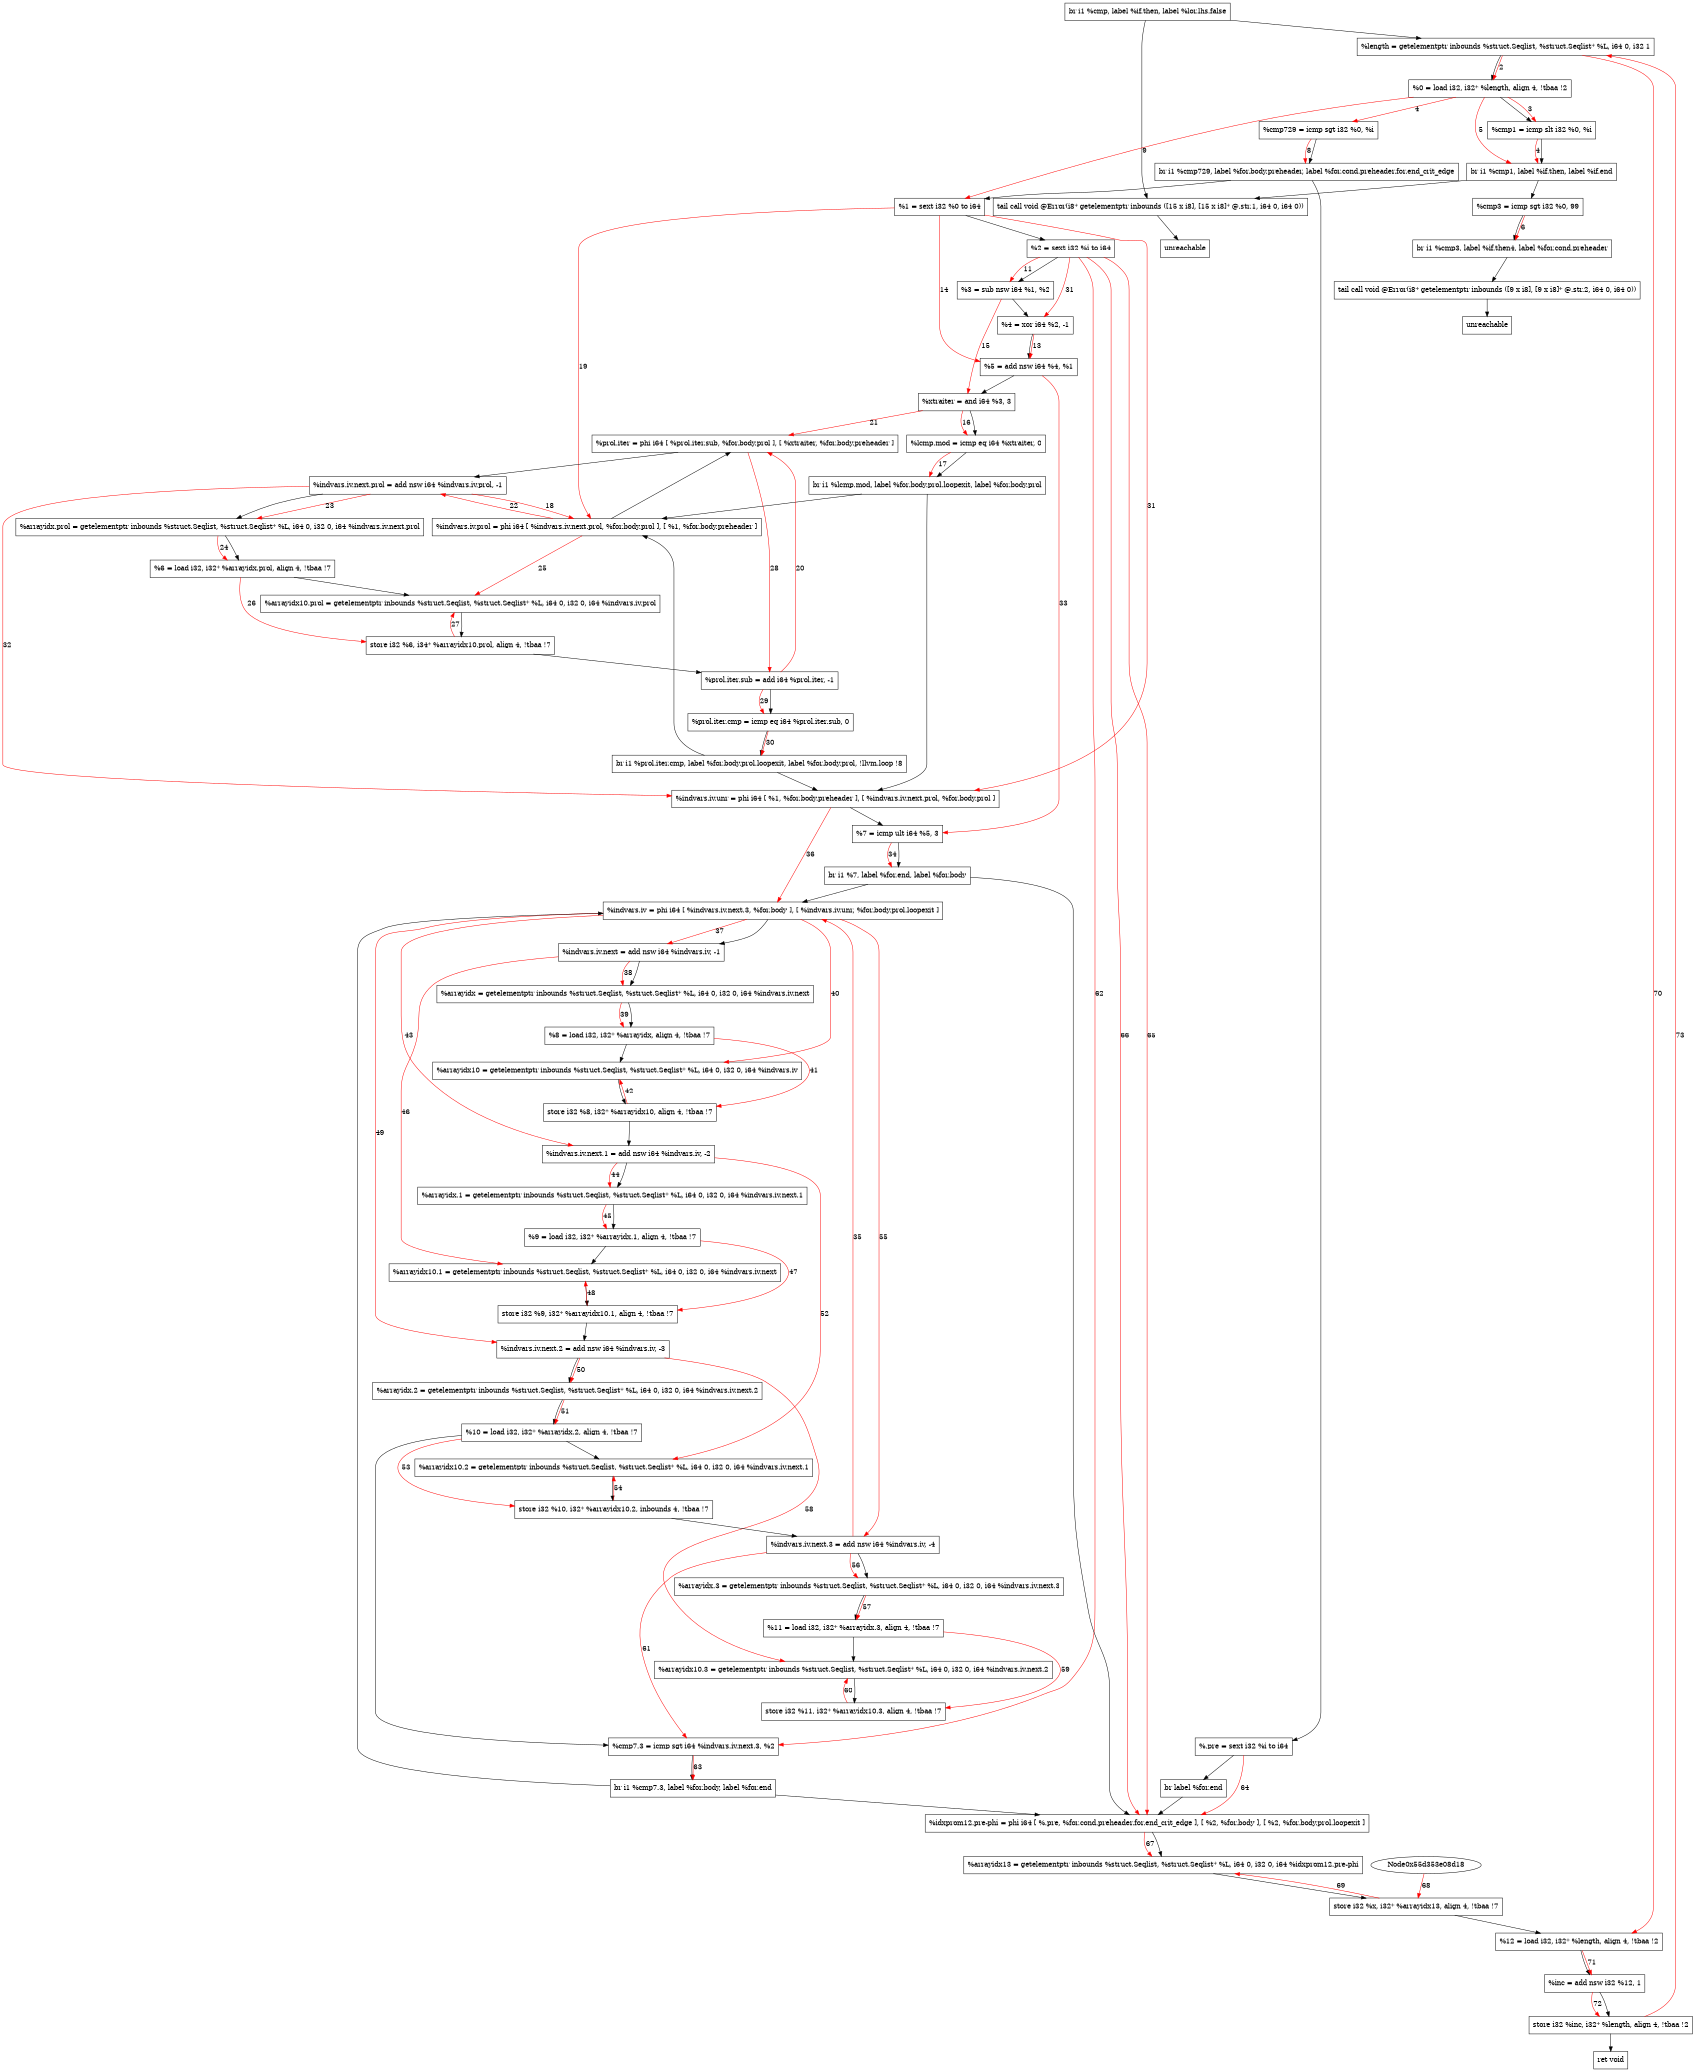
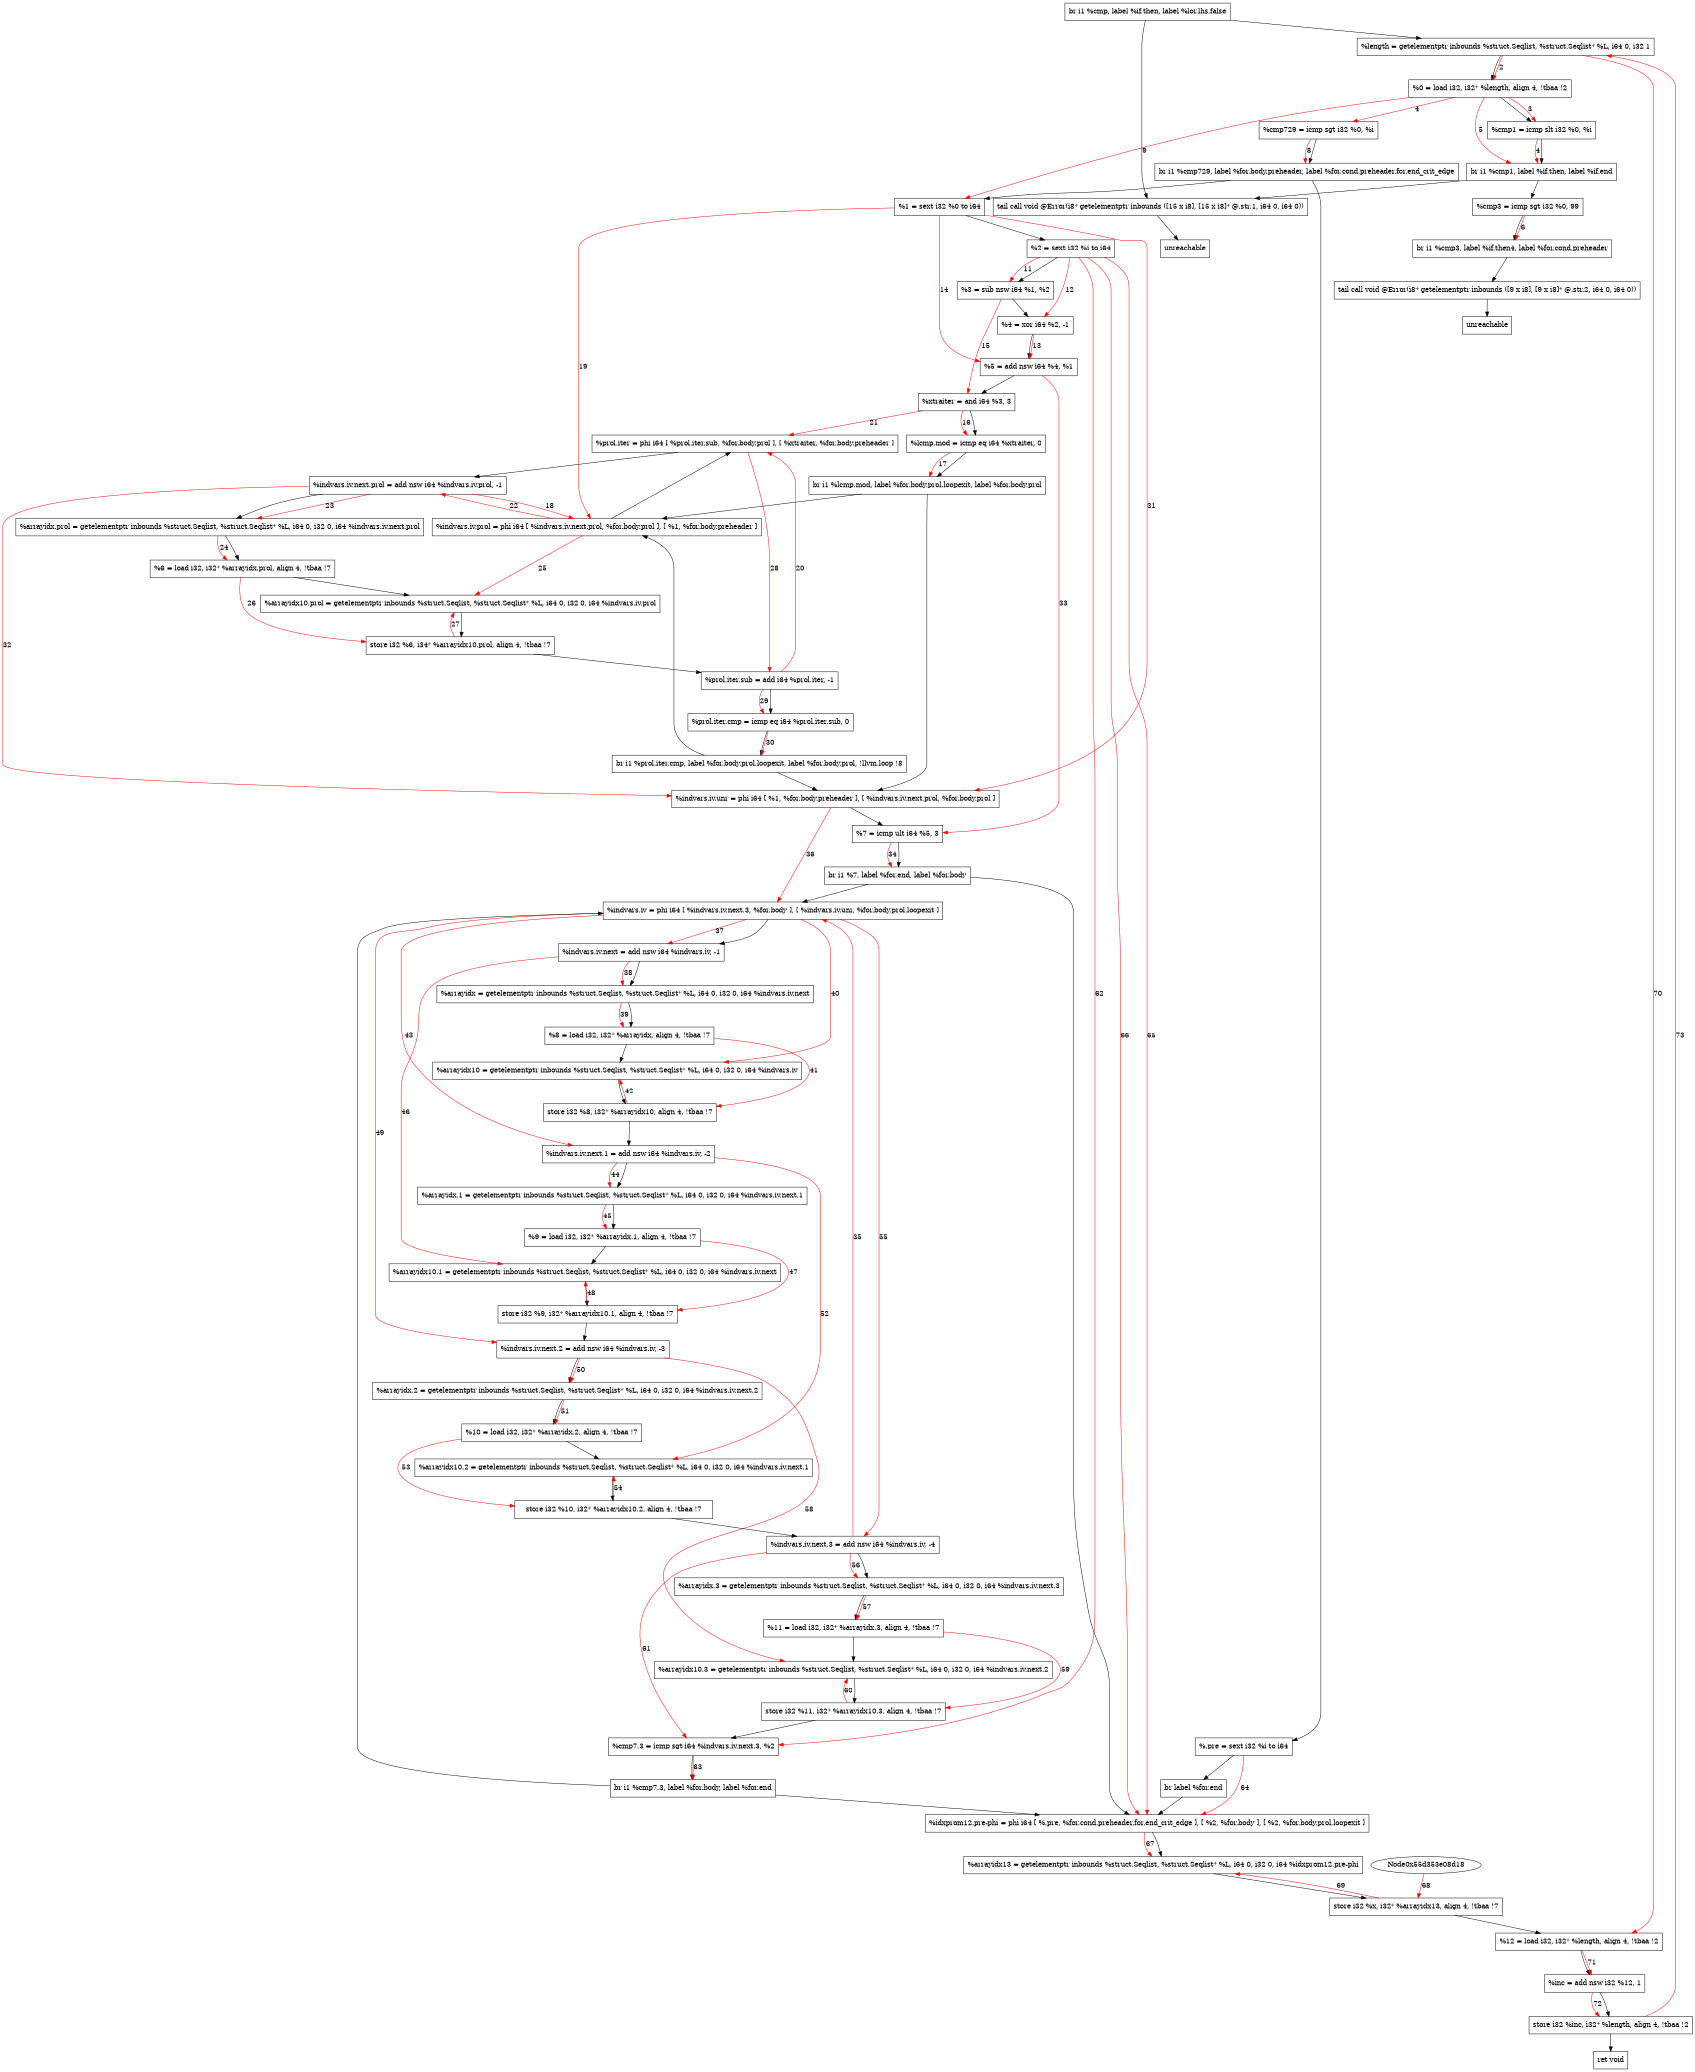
edge "%2 = sext i32 %i to i64" -> "%4 = xor i64 %2, -1": label "31" -> "12"
node "store i32 %10, i32* %arrayidx10.2, inbounds 4, !tbaa !7": label "store i32 %10, i32* %arrayidx10.2, inbounds 4, !tbaa !7" -> "store i32 %10, i32* %arrayidx10.2, align 4, !tbaa !7"
edge "%10 = load i32, i32* %arrayidx.2, align 4, !tbaa !7" -> "%cmp7.3 = icmp sgt i64 %indvars.iv.next.3, %2": now "store i32 %11, i32* %arrayidx10.3, align 4, !tbaa !7" -> "%cmp7.3 = icmp sgt i64 %indvars.iv.next.3, %2"
